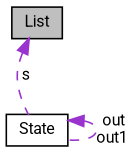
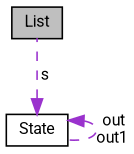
edge "State" -> "List": reversed
